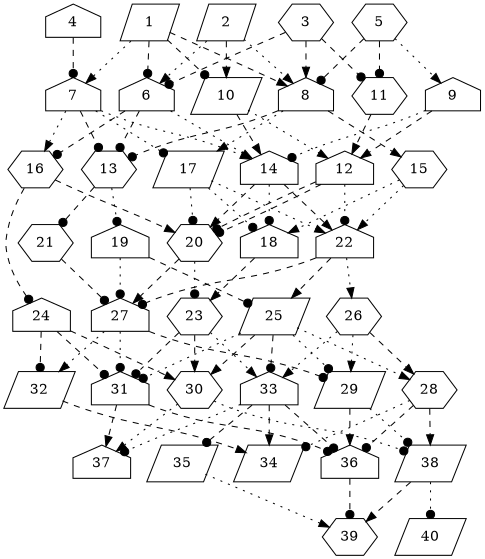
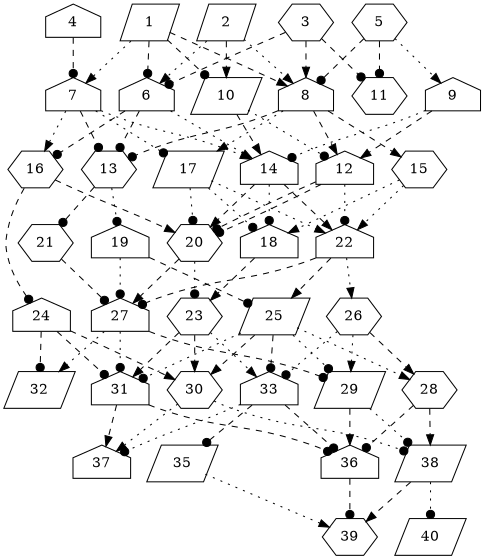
edge "11" -> "12": now "8" -> "12"
edge "10" -> "12": arrowhead normal -> dot
edge "26" -> "33": arrowhead normal -> dot
edge "23" -> "31": arrowhead dot -> normal
node "34": removed
